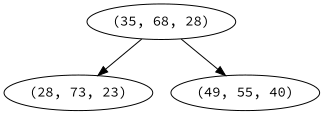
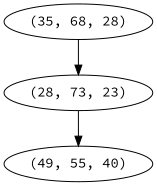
edge "(35, 68, 28)" -> "(49, 55, 40)": now "(28, 73, 23)" -> "(49, 55, 40)"
